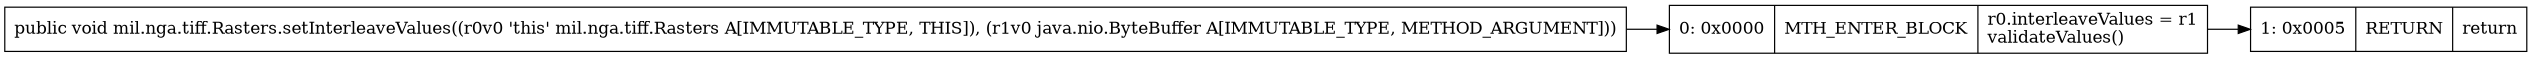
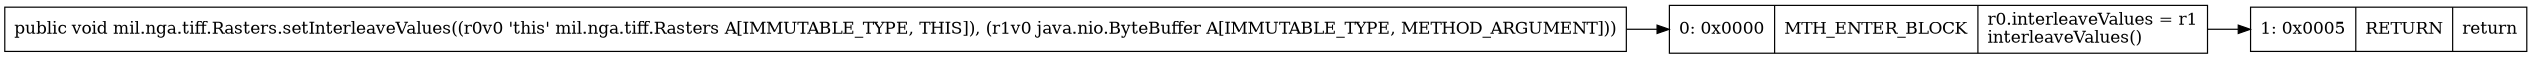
node "0: 0x0000": text "validateValues()" -> "interleaveValues()"
